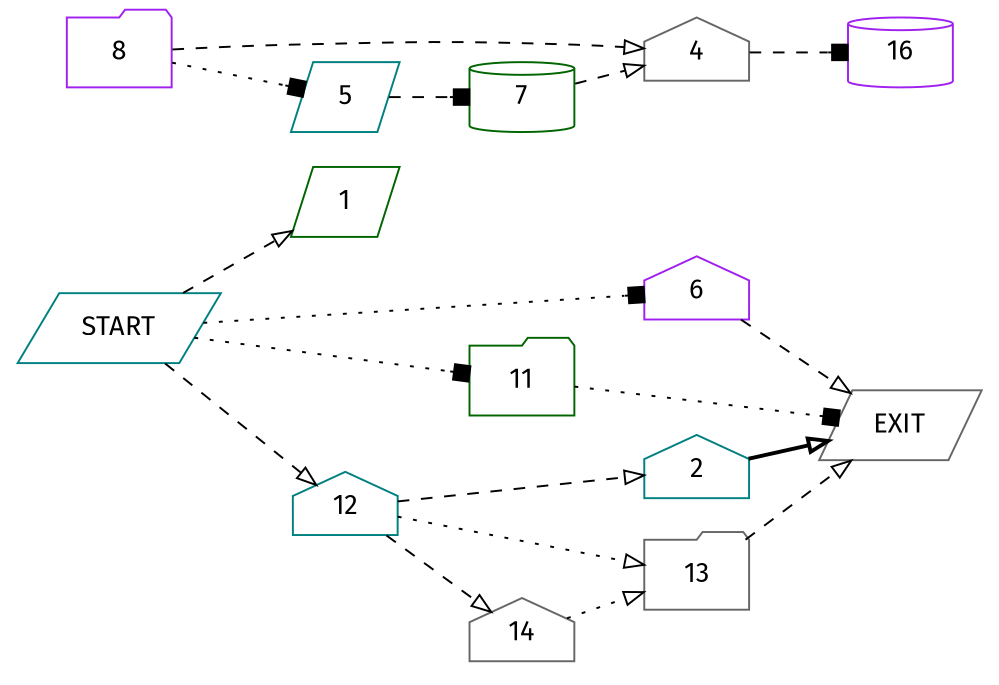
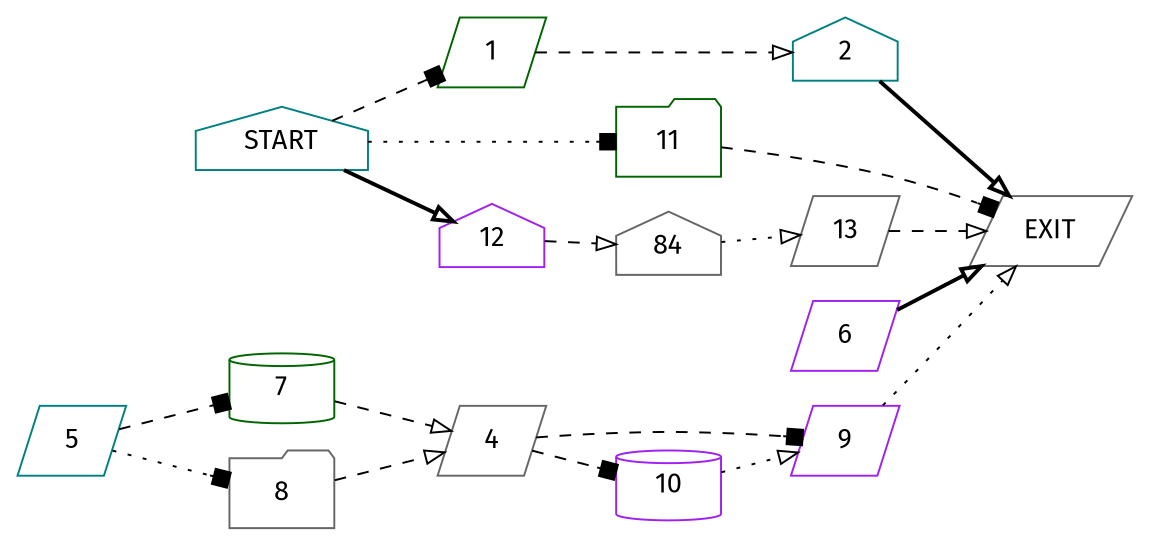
node "8": color purple -> gray40
node "4": shape house -> parallelogram
node "16": label "16" -> "10"
edge "8" -> "5": reversed
edge "START" -> "1": arrowhead onormal -> box
node "6": shape house -> parallelogram
edge "START" -> "6": removed
node "START": shape parallelogram -> house
edge "6" -> "EXIT": style dashed -> bold
edge "11" -> "EXIT": style dotted -> dashed
edge "START" -> "12": style dashed -> bold
node "9": added
edge "12" -> "2": now "1" -> "2"
node "12": color teal -> purple
edge "12" -> "13": removed
node "13": shape folder -> parallelogram
node "14": label "14" -> "84"
